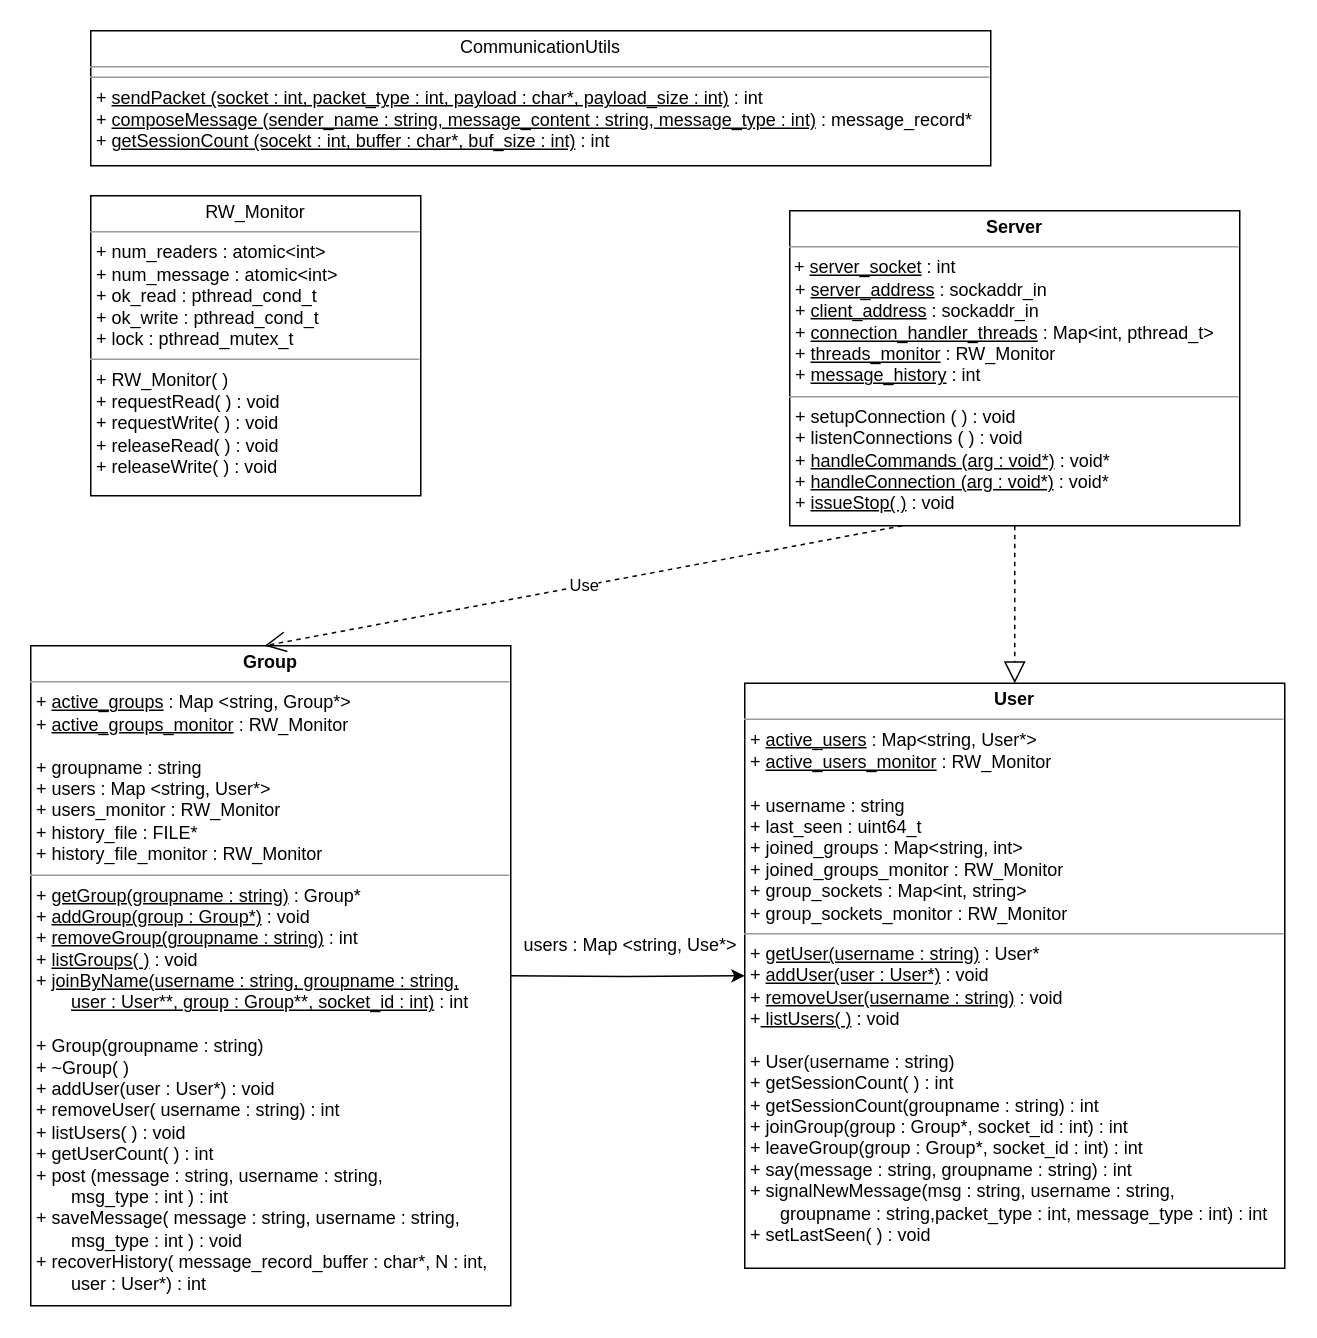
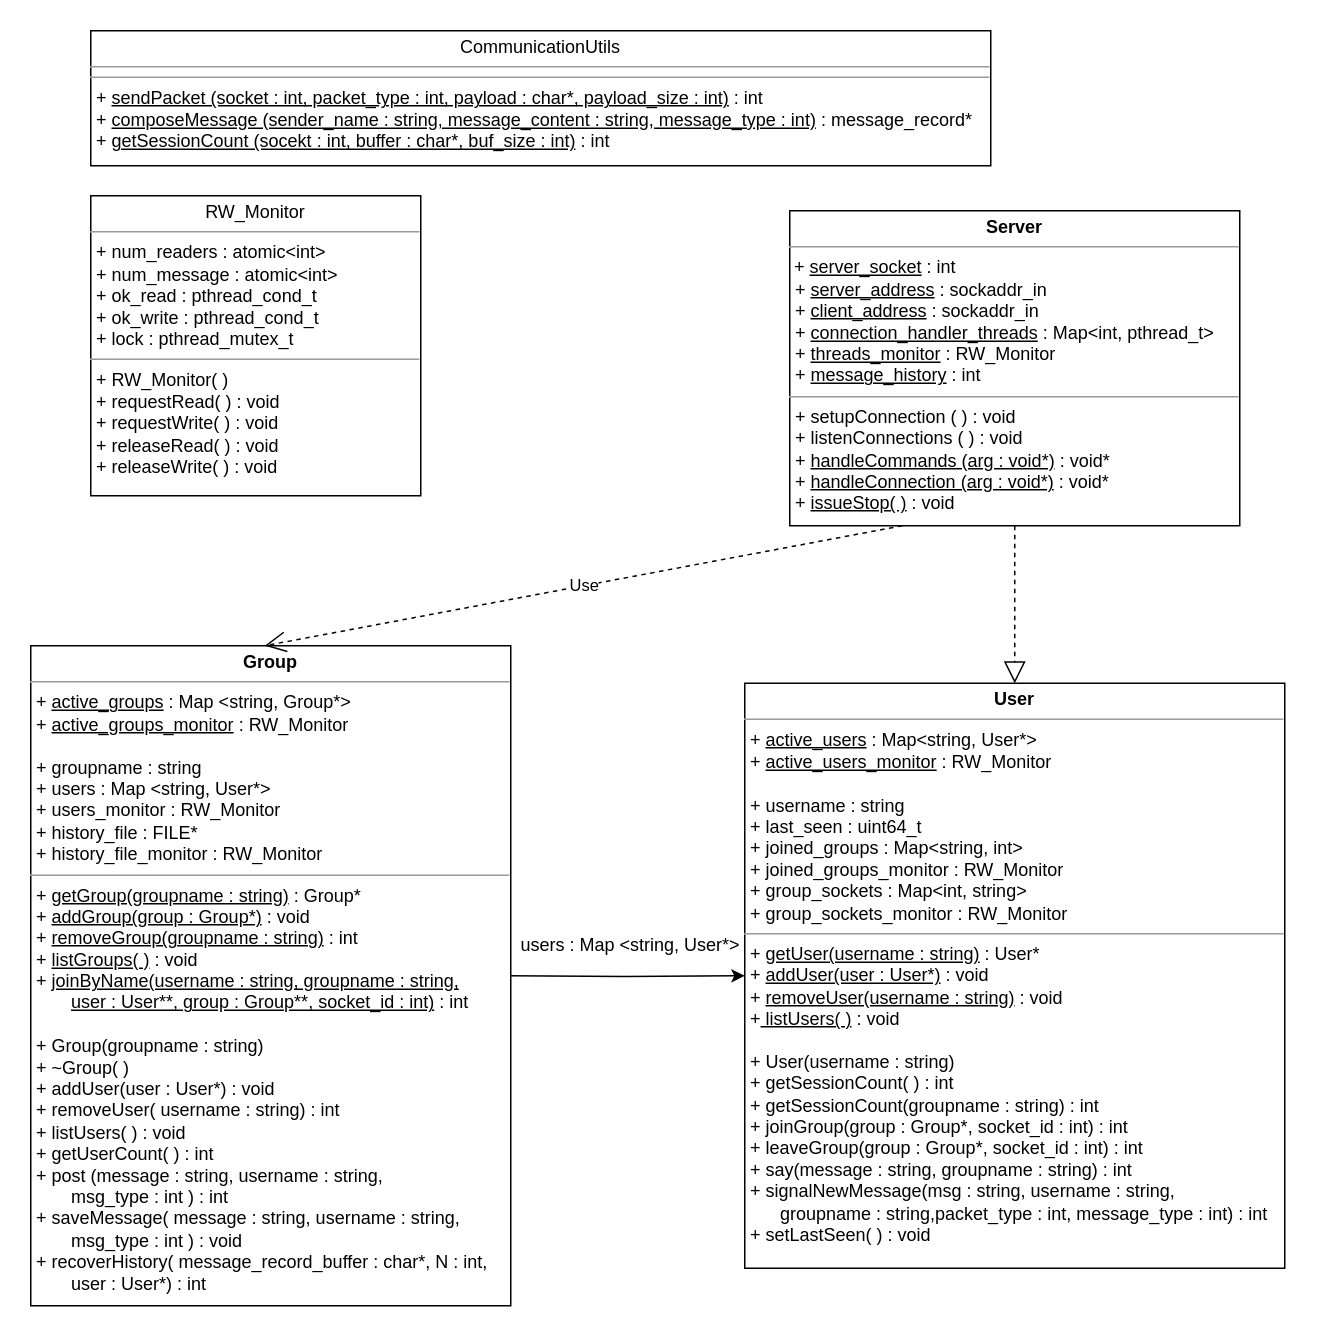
node "users : Map <string, Use*>": label "users : Map <string, Use*>" -> "users : Map <string, User*>"
